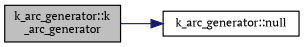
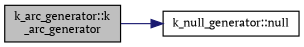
node "k_arc_generator::null": label "k_arc_generator::null" -> "k_null_generator::null"
